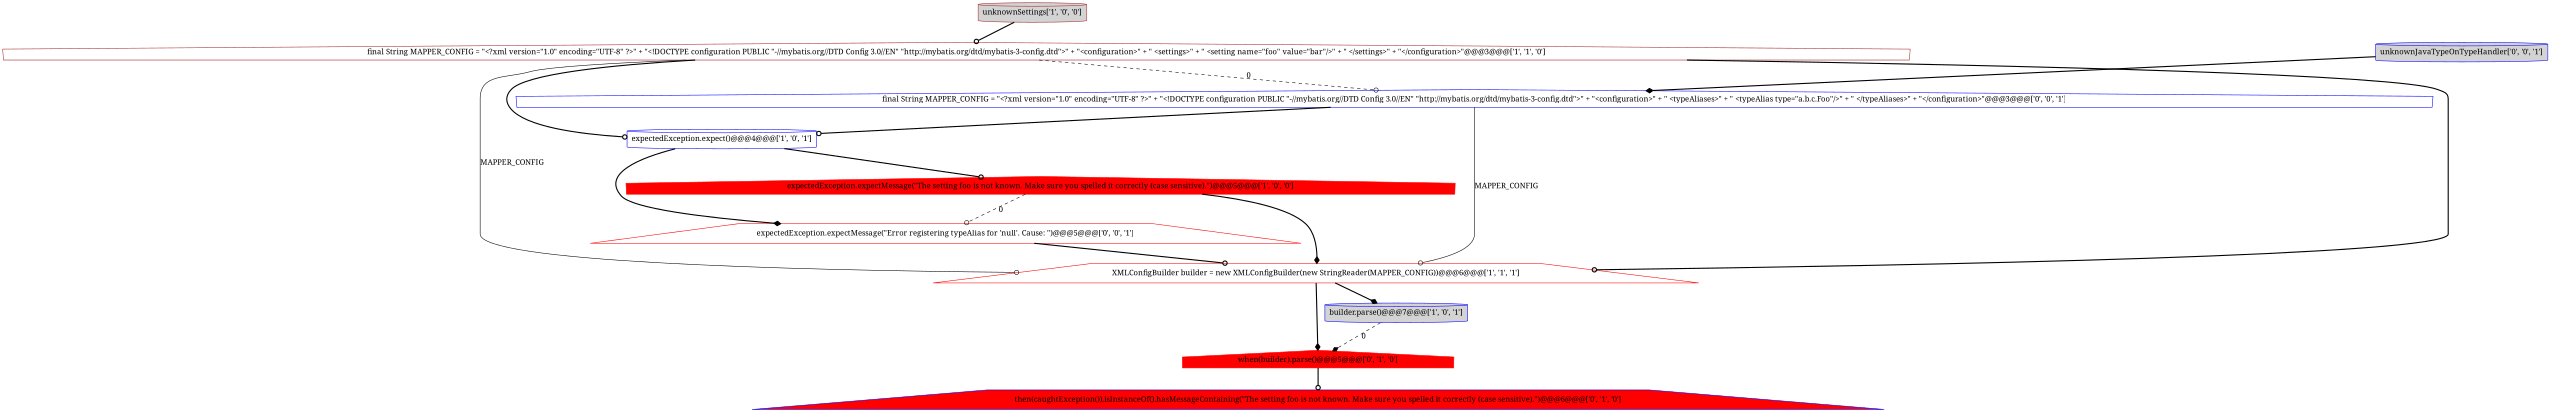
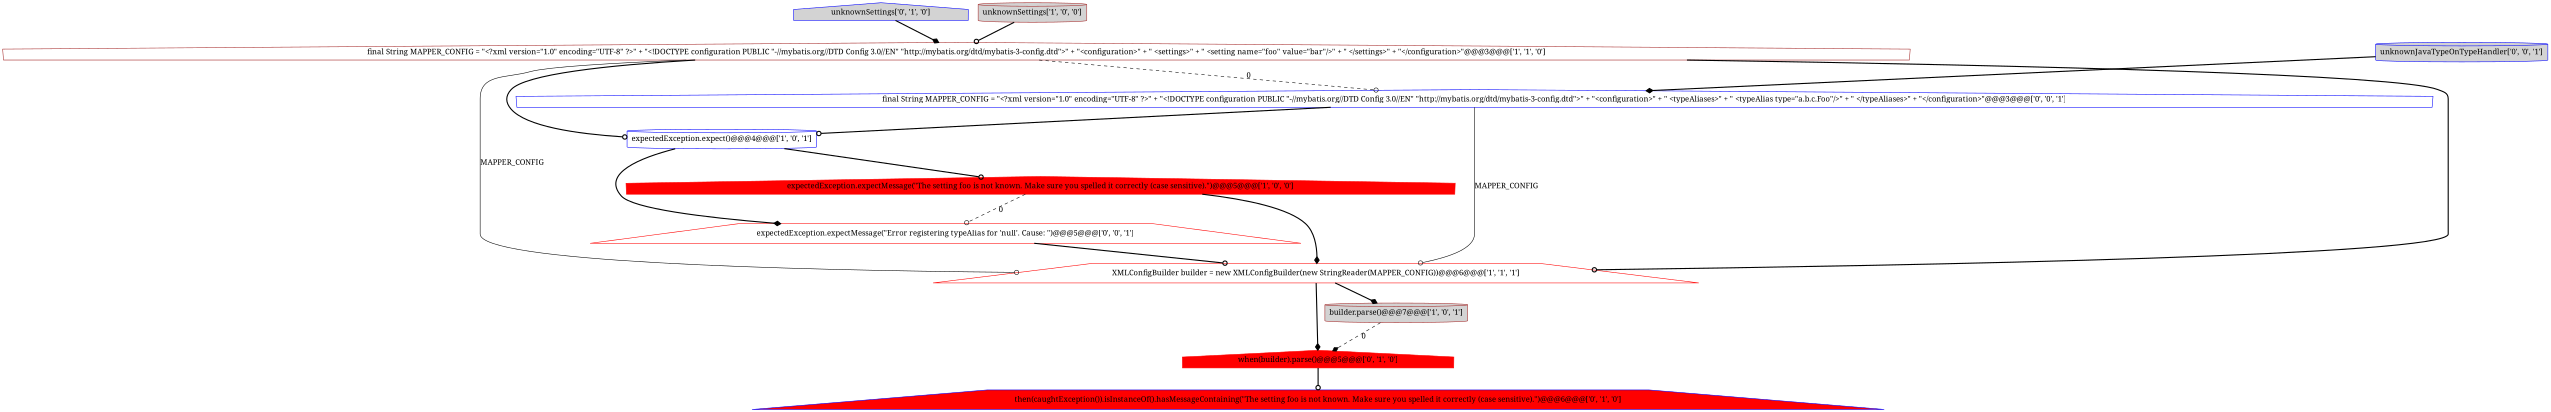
node "unknownSettings['0', '1', '0']": added
node "builder.parse()@@@7@@@['1', '0', '1']": color blue -> brown
